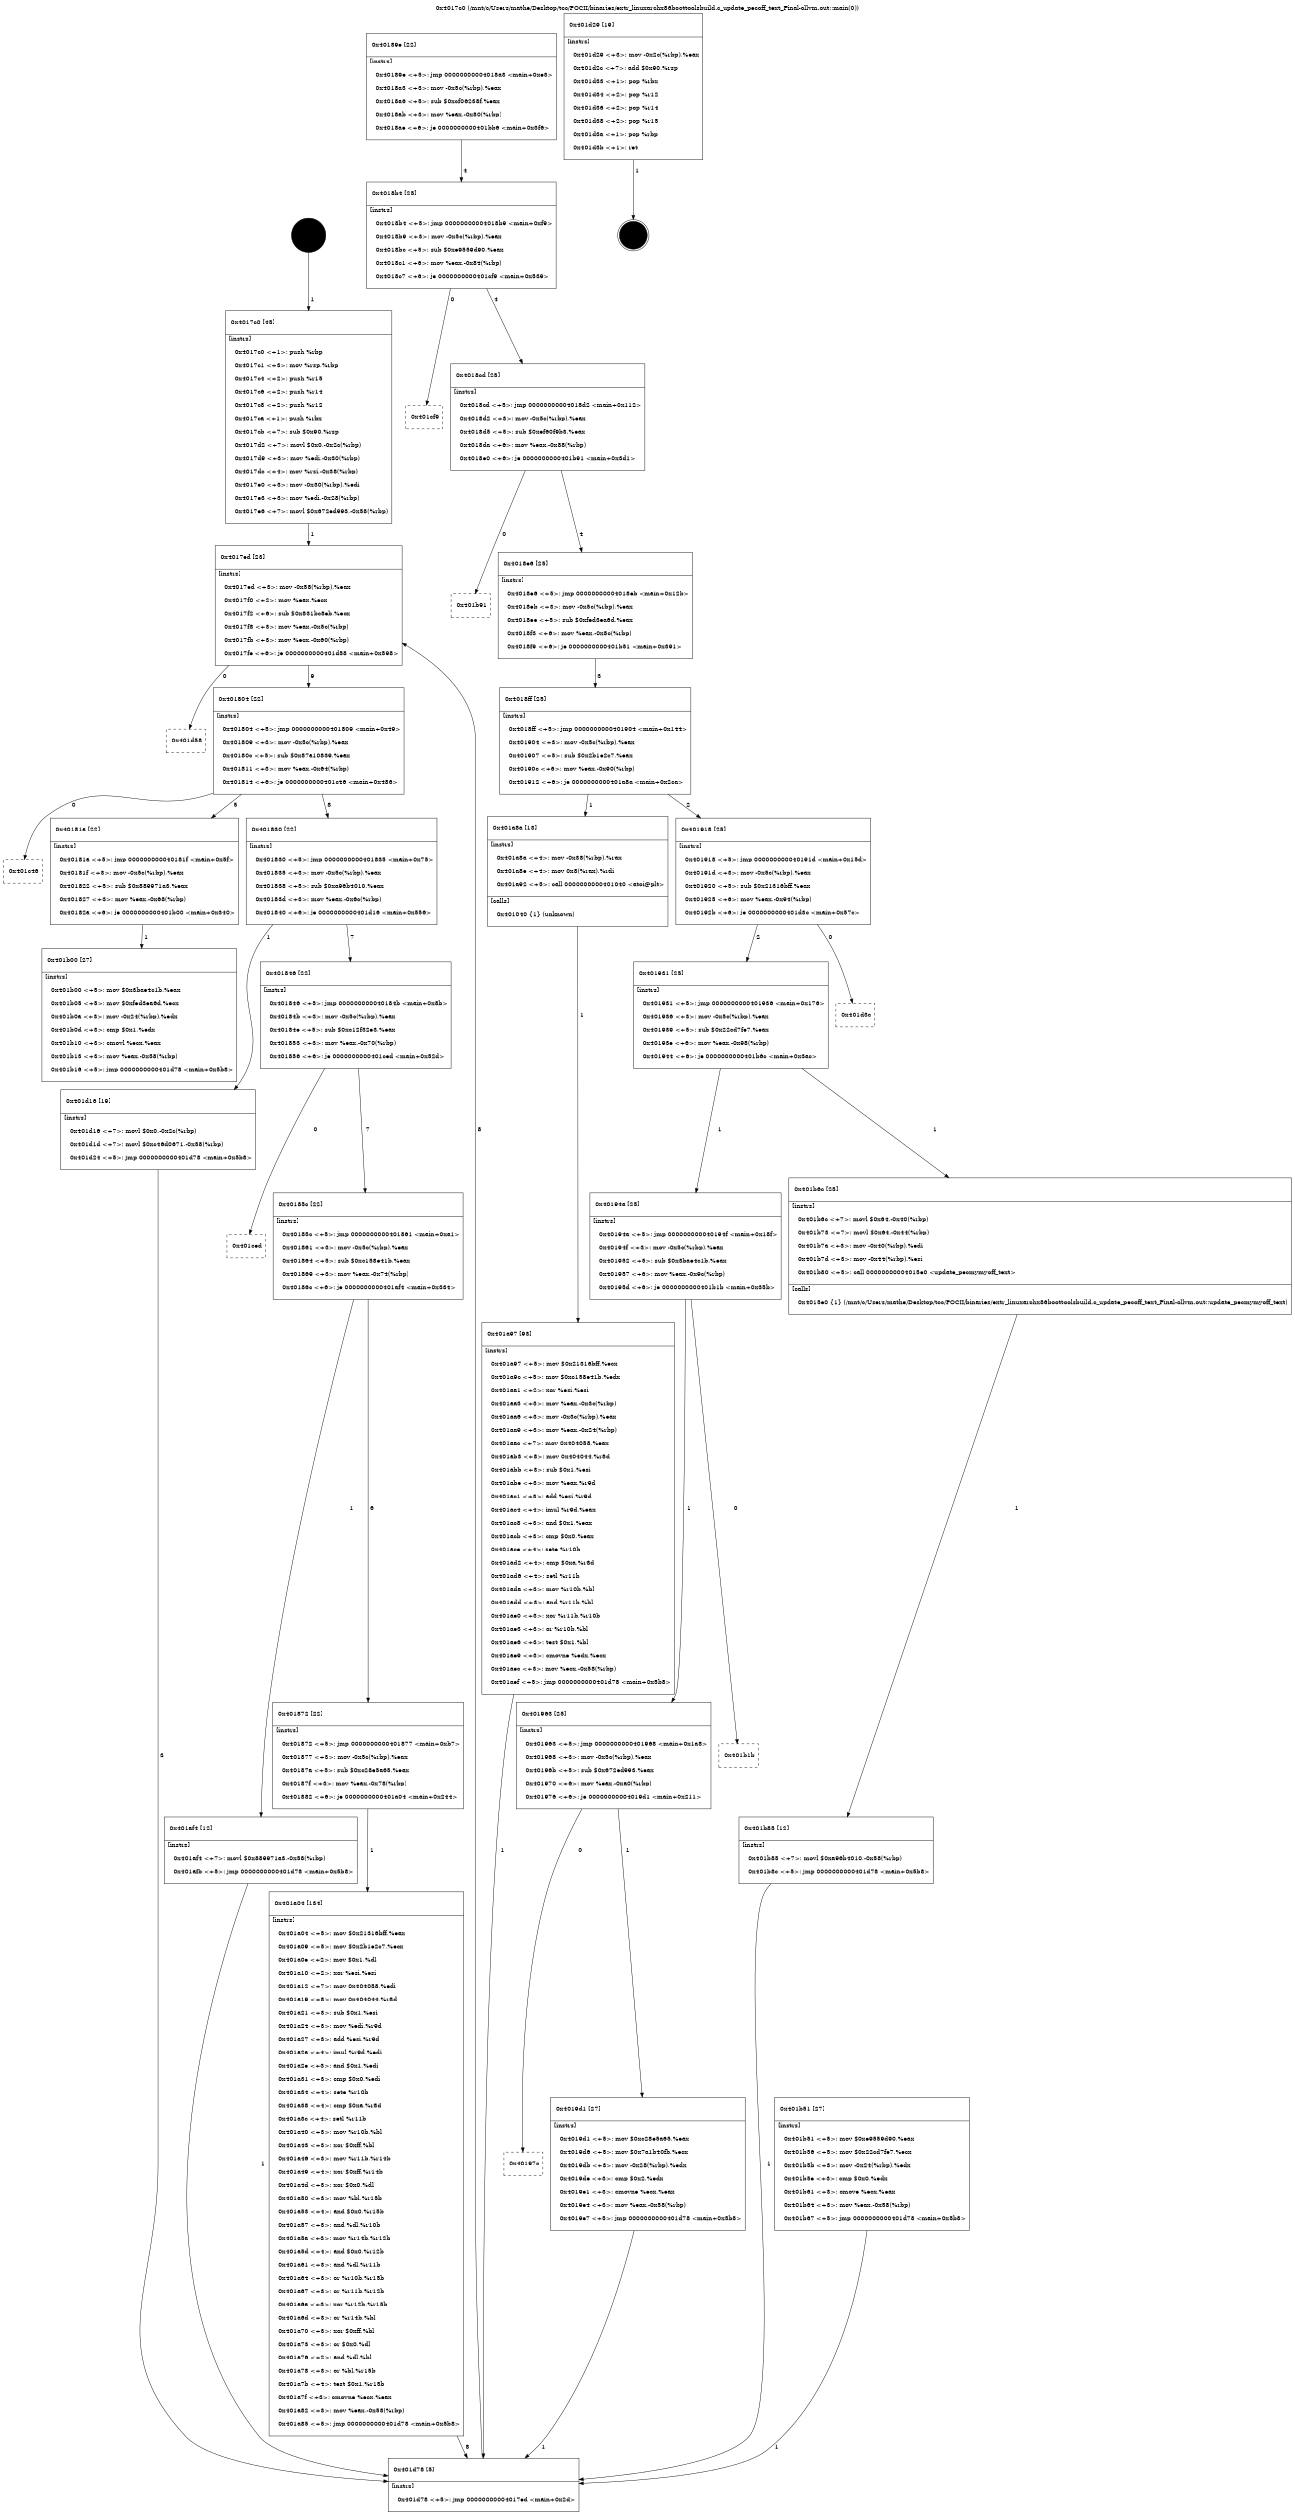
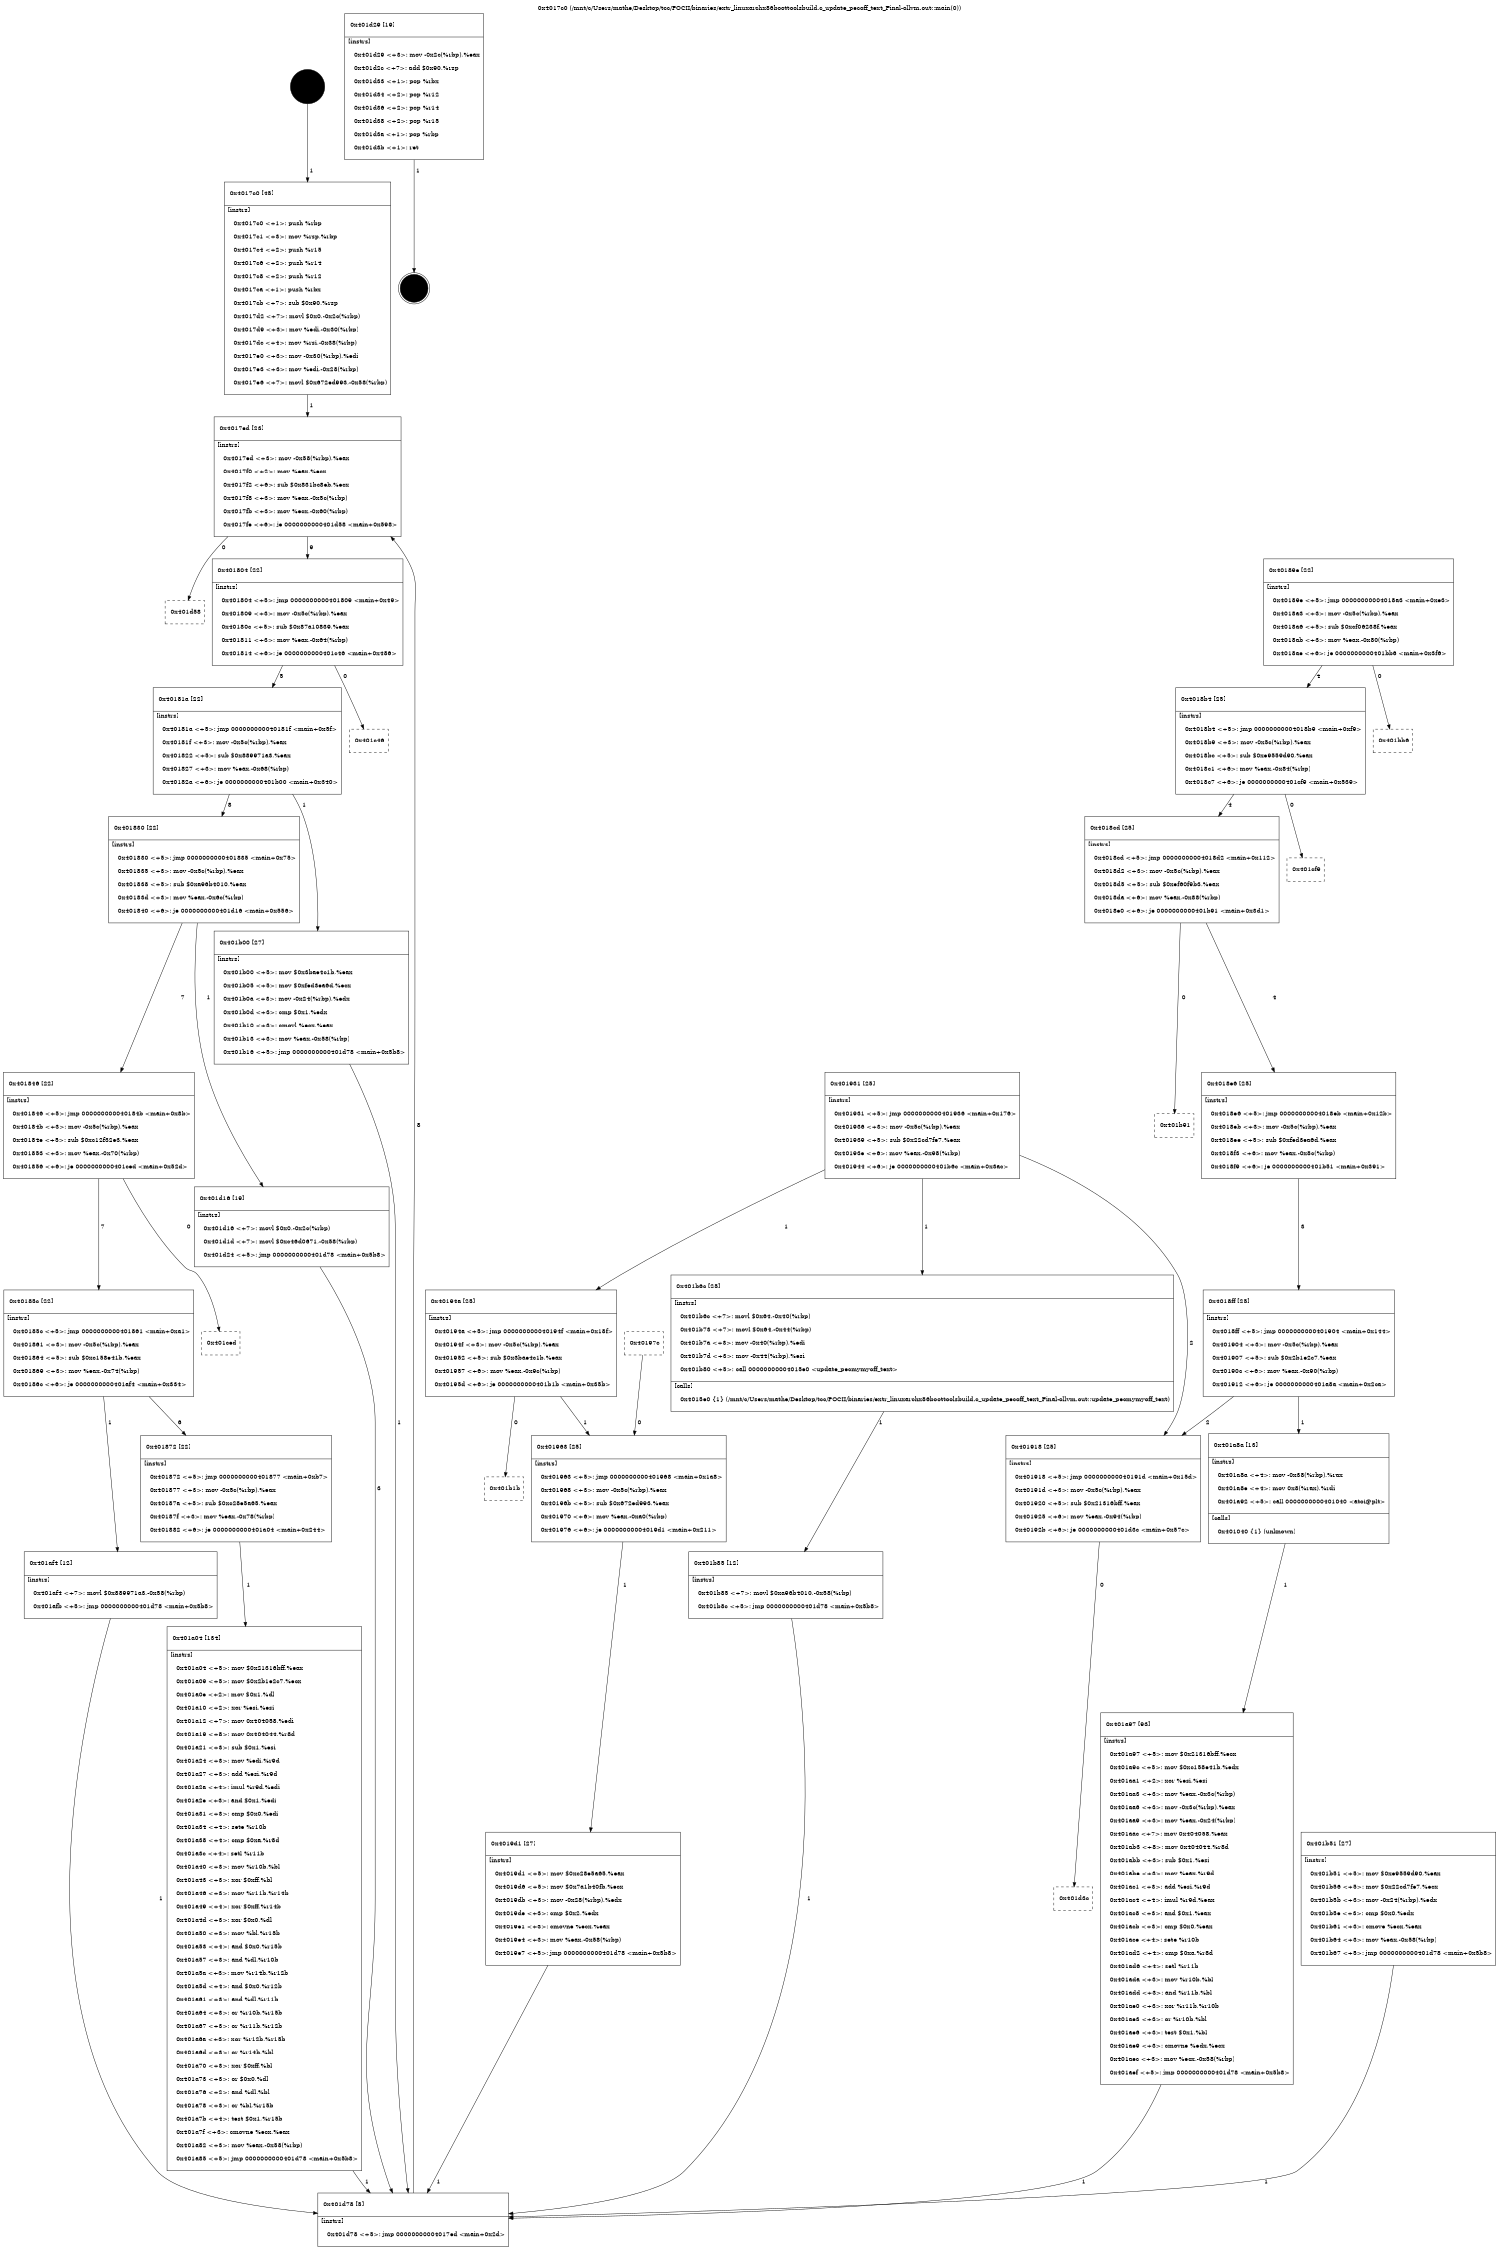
node "0x401bb6": added
edge "0x401804 [22]" -> "0x401830 [22]": now "0x40181a [22]" -> "0x401830 [22]"
edge "0x401918 [25]" -> "0x401931 [25]": reversed
edge "0x401b00 [27]" -> "0x401d78 [5]": added, label "1"
edge "0x401963 [25]" -> "0x40197c": reversed
edge "0x401a04 [134]" -> "0x401d78 [5]": label " 8" -> " 1"
